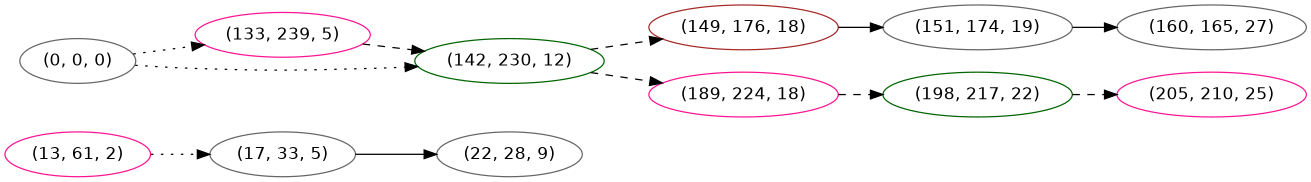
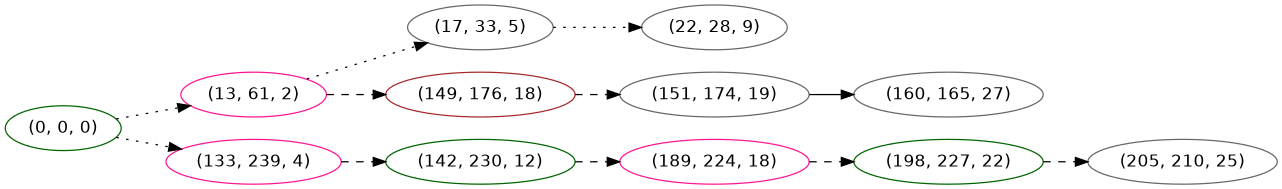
edge "(149, 176, 18)" -> "(151, 174, 19)": style solid -> dashed
node "(133, 239, 5)": label "(133, 239, 5)" -> "(133, 239, 4)"
edge "(142, 230, 12)" -> "(149, 176, 18)": now "(13, 61, 2)" -> "(149, 176, 18)"
node "(0, 0, 0)": color gray40 -> darkgreen
edge "(0, 0, 0)" -> "(142, 230, 12)": now "(0, 0, 0)" -> "(13, 61, 2)"
node "(198, 217, 22)": label "(198, 217, 22)" -> "(198, 227, 22)"
node "(205, 210, 25)": color deeppink -> gray40
edge "(17, 33, 5)" -> "(22, 28, 9)": style solid -> dotted
